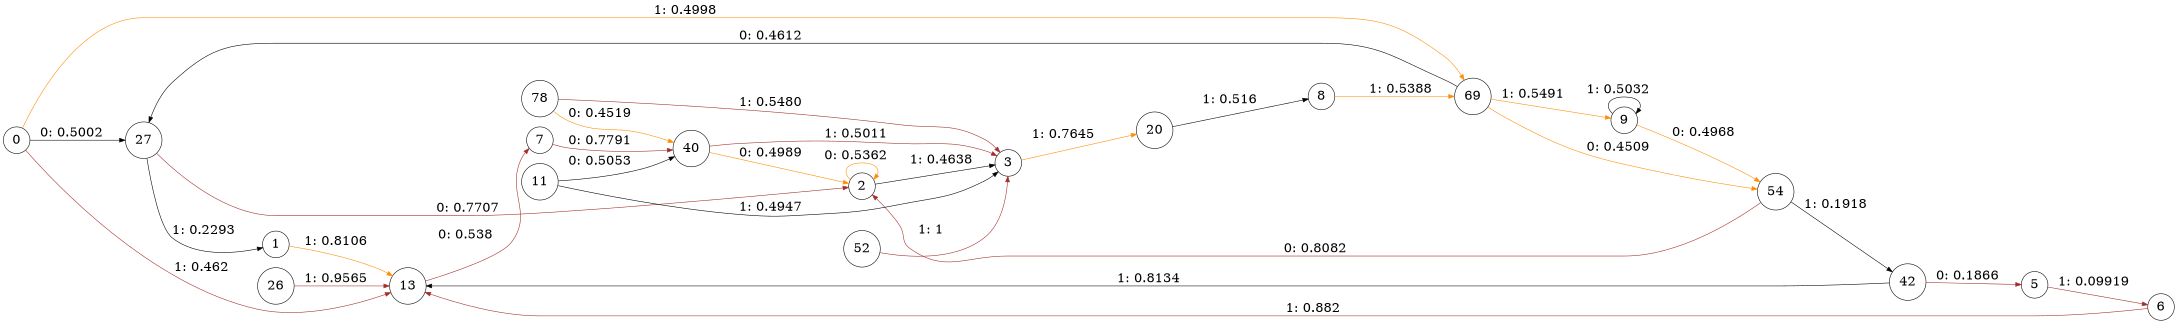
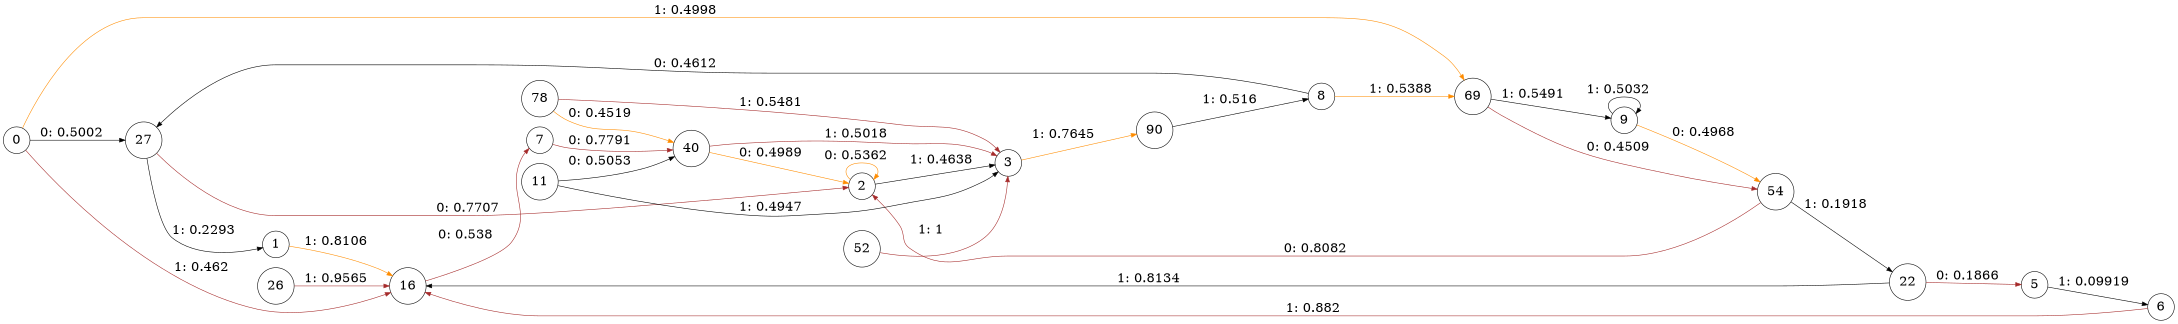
edge "69" -> "27": now "8" -> "27"
edge "78" -> "3": label "1: 0.5480   " -> "1: 0.5481   "
edge "69" -> "9": color darkorange -> black
node "20": label "20" -> "90"
edge "40" -> "3": label "1: 0.5011   " -> "1: 0.5018   "
edge "69" -> "54": color darkorange -> brown
node "42": label "42" -> "22"
node "13": label "13" -> "16"
edge "5" -> "6": color brown -> black
